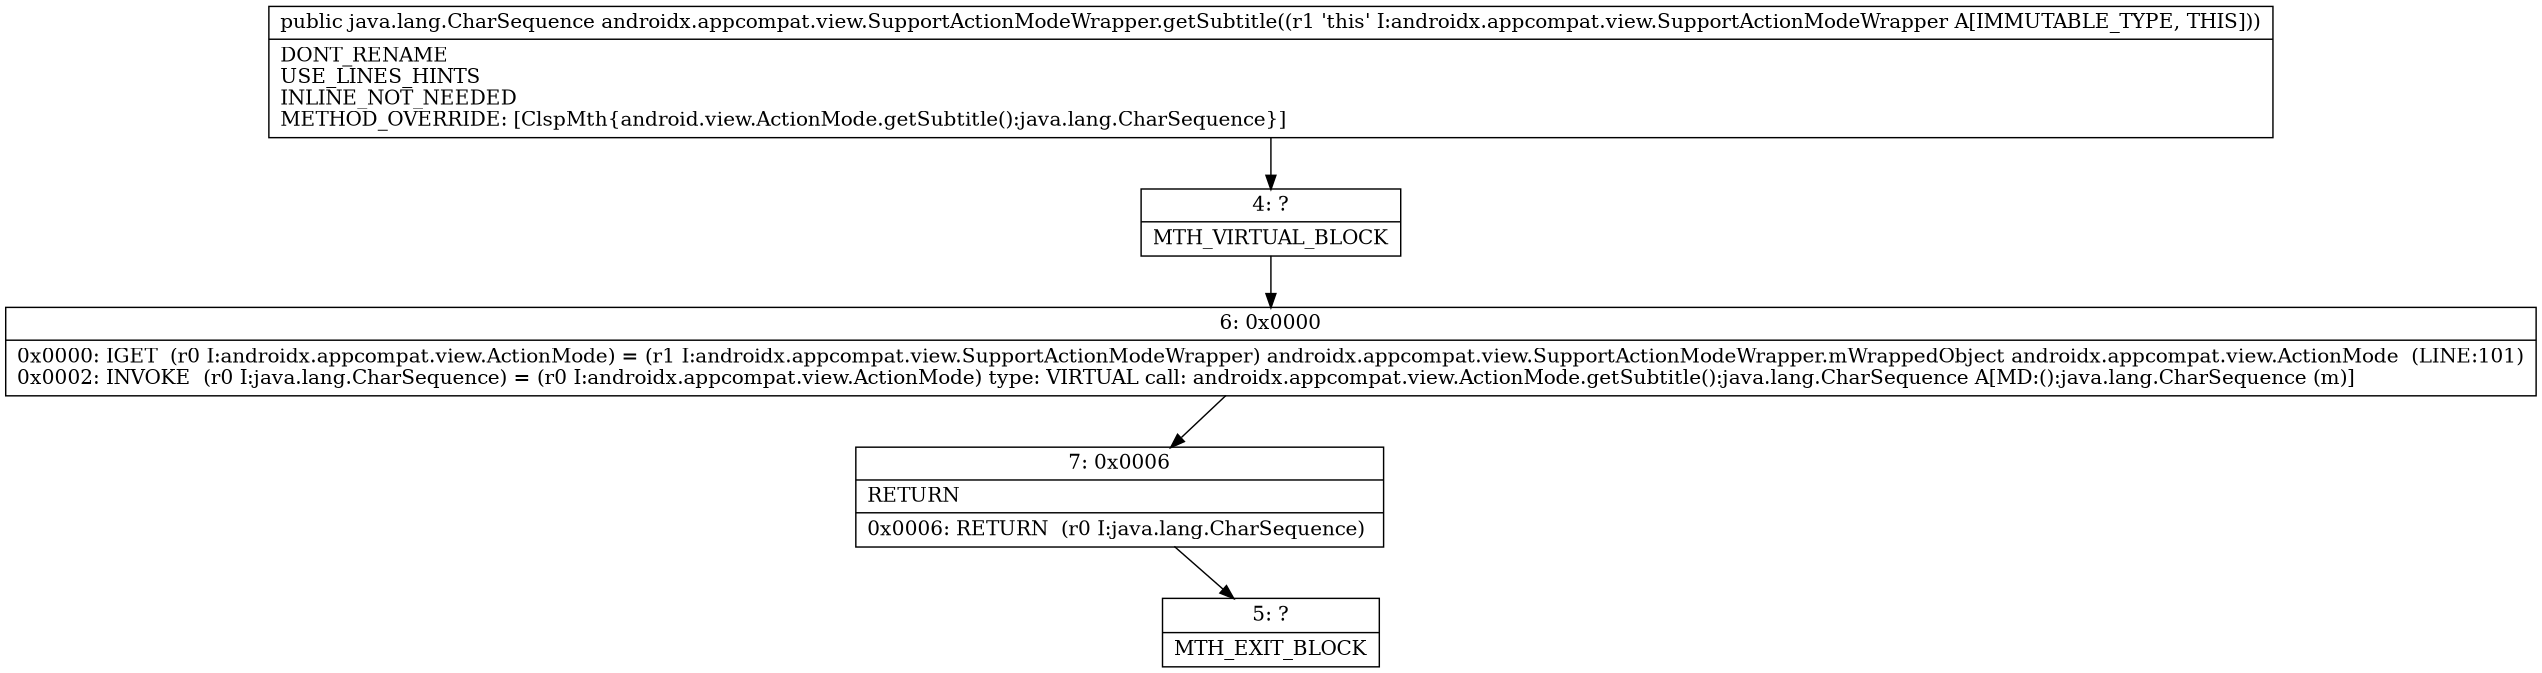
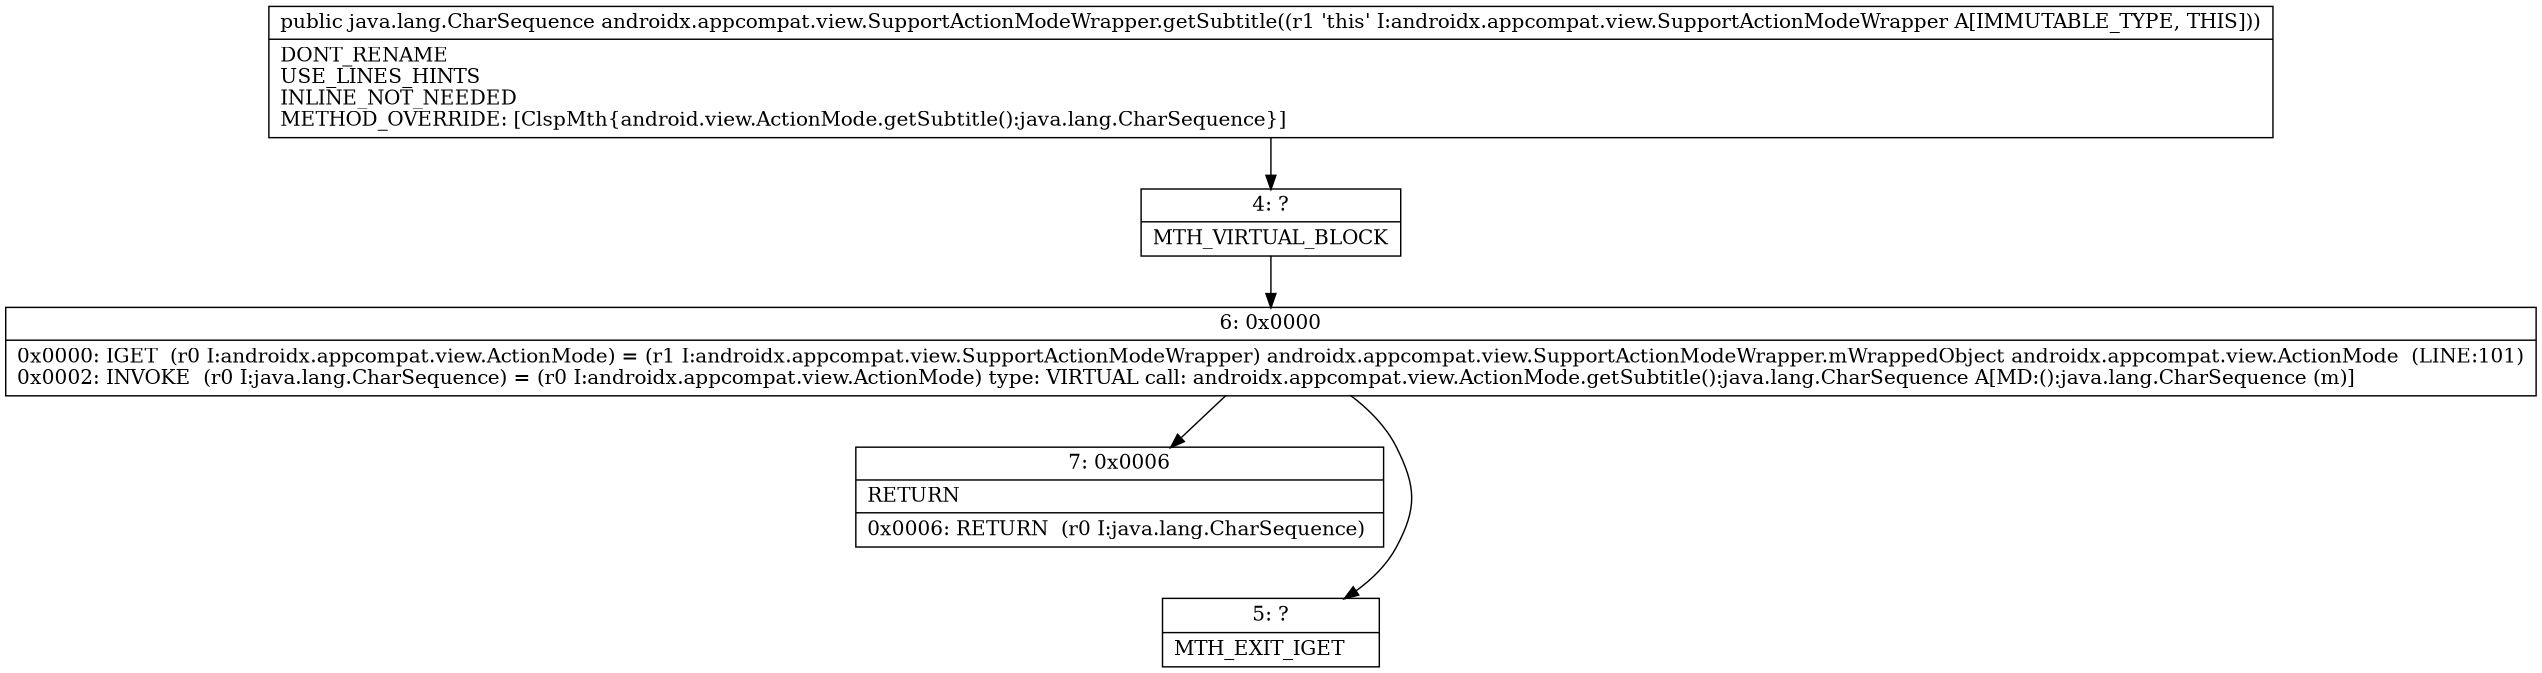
edge "7: 0x0006" -> "5: ?": now "6: 0x0000" -> "5: ?"
node "5: ?": text "MTH_EXIT_BLOCK" -> "MTH_EXIT_IGET"
